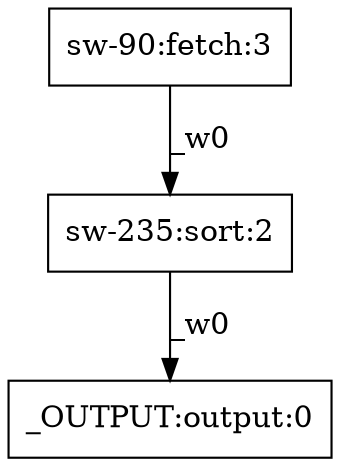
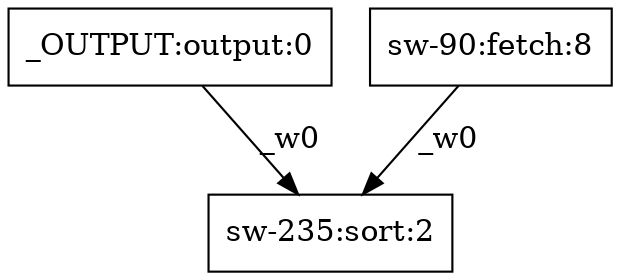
node "sw-90:fetch:3": label "sw-90:fetch:3" -> "sw-90:fetch:8"
edge "sw-235:sort:2" -> "_OUTPUT:output:0": reversed
